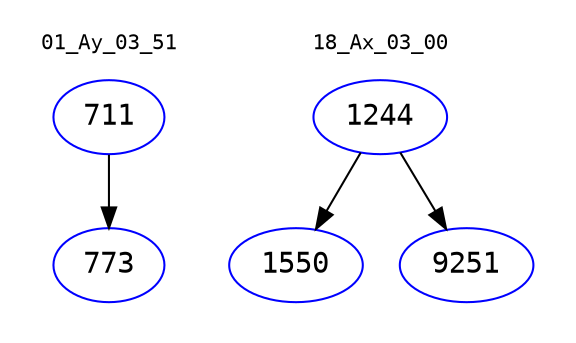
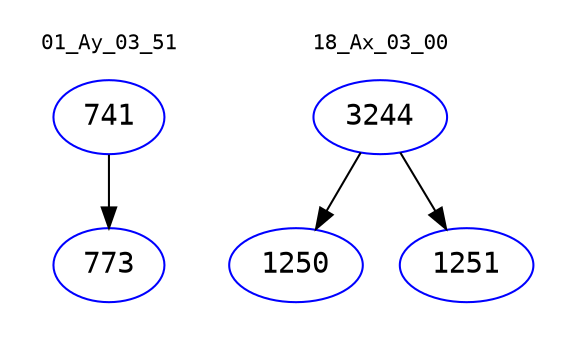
node "711": label "711" -> "741"
node "1244": label "1244" -> "3244"
node "1550": label "1550" -> "1250"
node "9251": label "9251" -> "1251"
